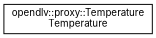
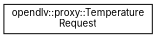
node "opendlv::proxy::Temperature Temperature": label "opendlv::proxy::Temperature Temperature" -> "opendlv::proxy::Temperature Request"
